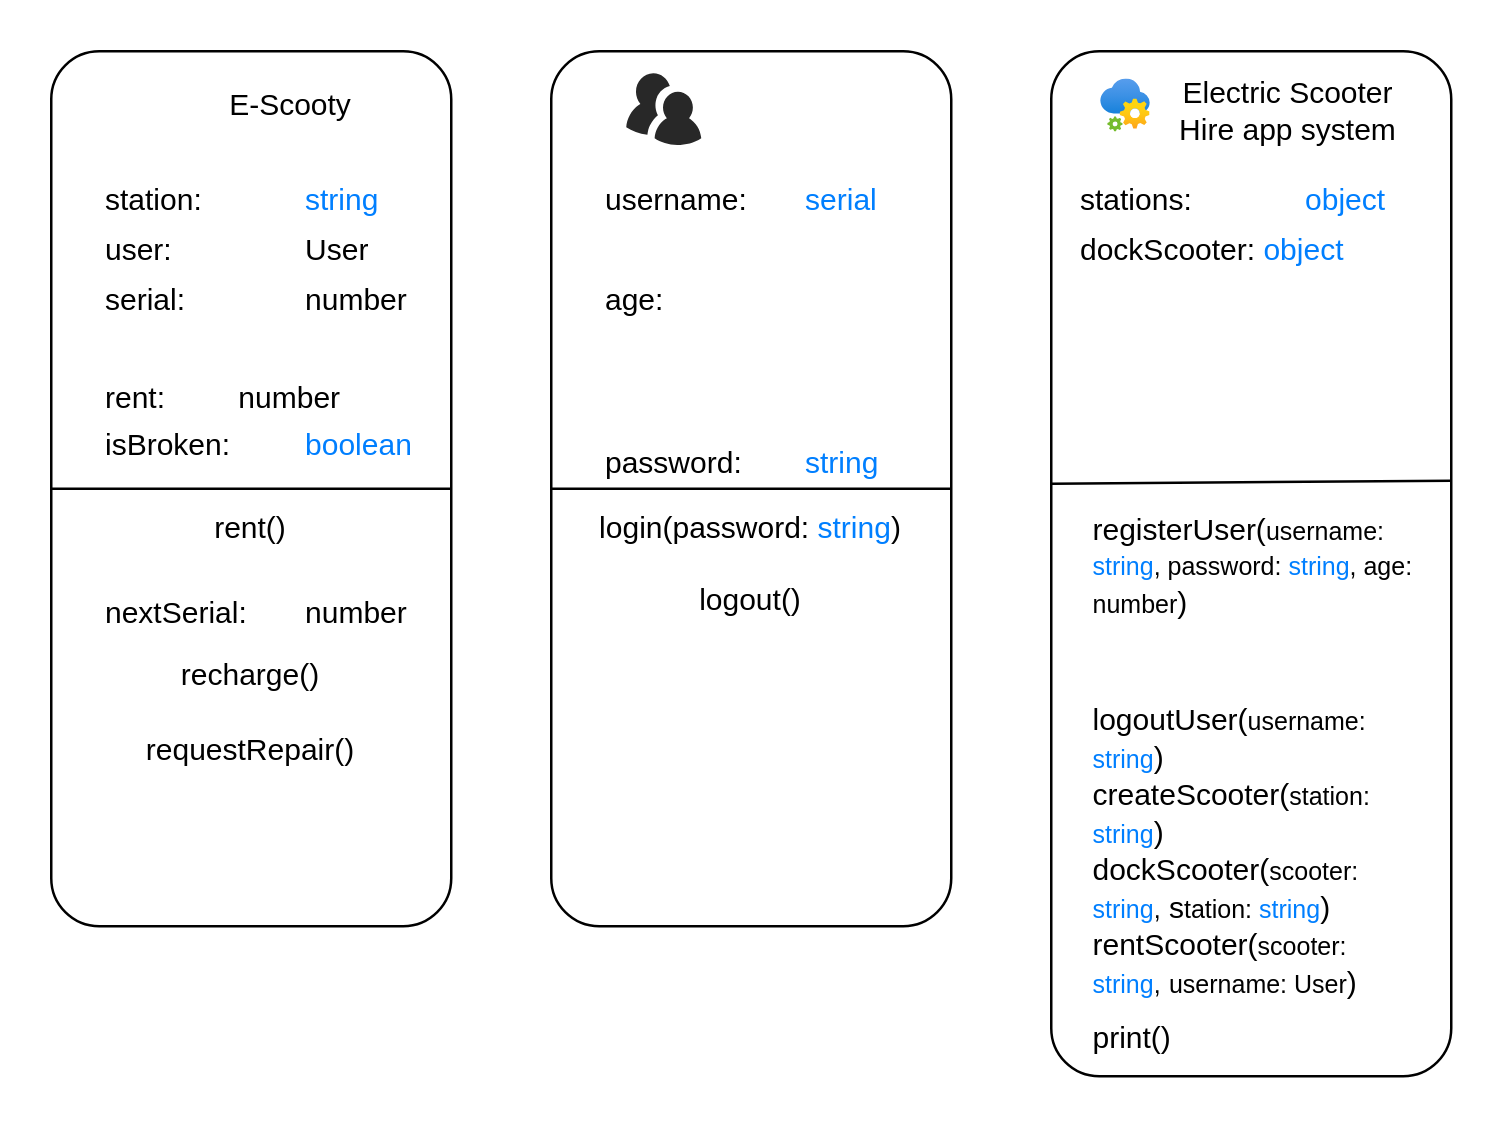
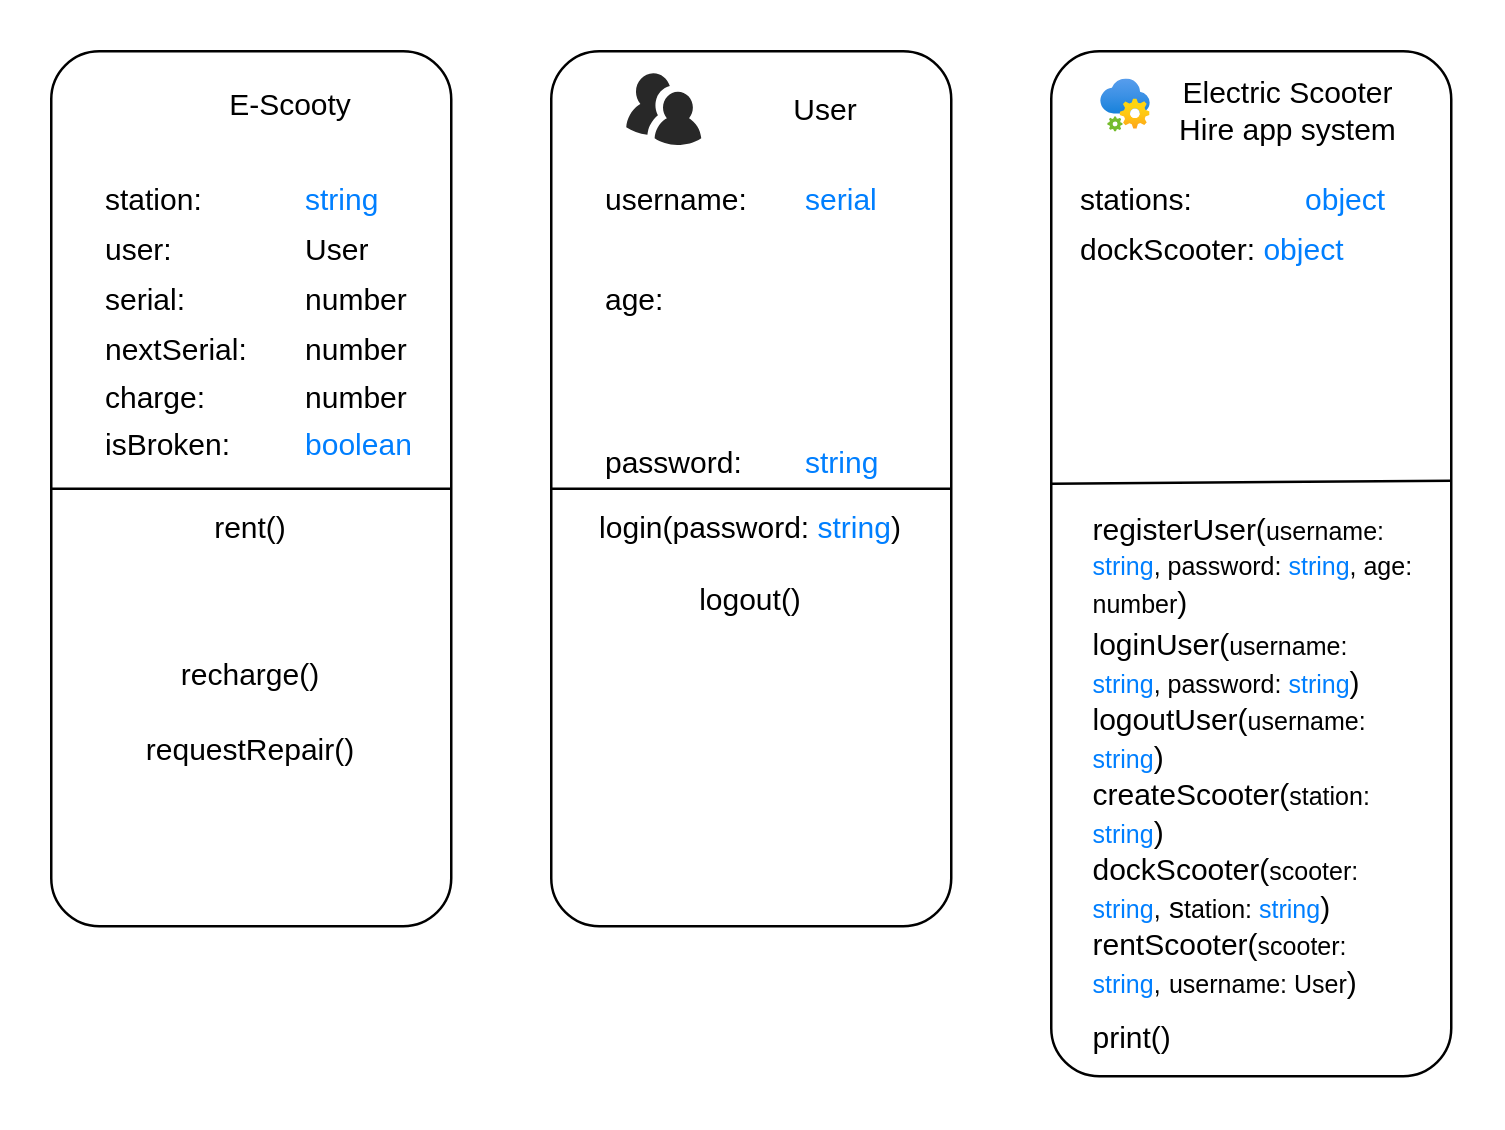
node "User": added
node "rent: number": label "rent: number" -> "charge: number"
node "nextSerial: number": moved (251, 613) -> (251, 350)
node "loginUser(username: string, password: string)": added
